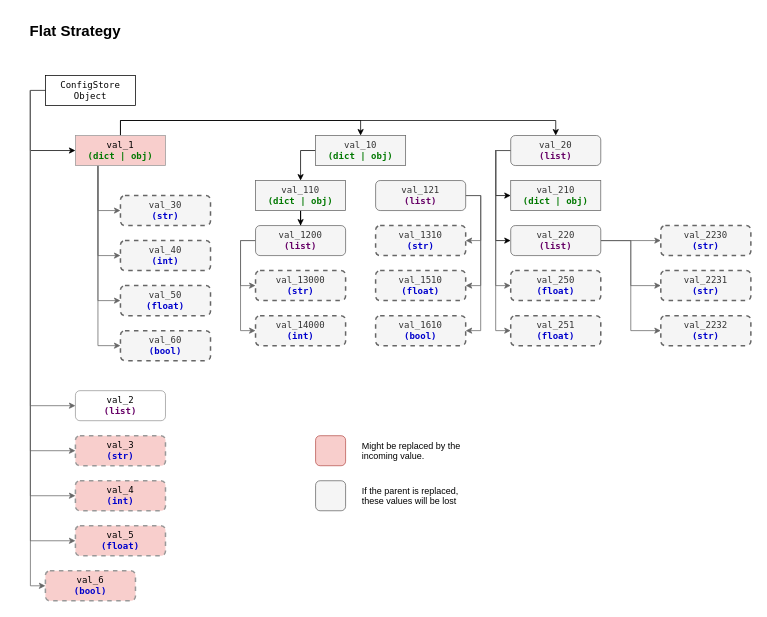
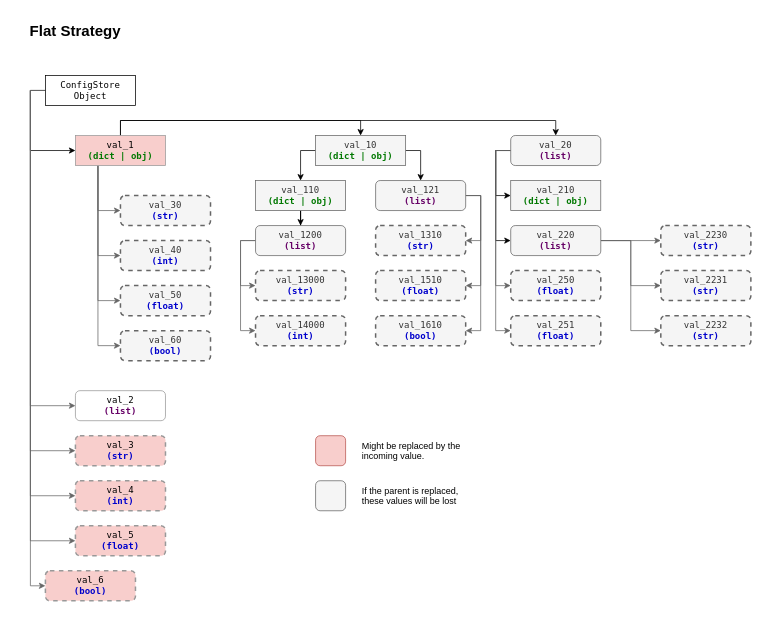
edge "val_10 (dict | obj)" -> "val_121 (list)": added
